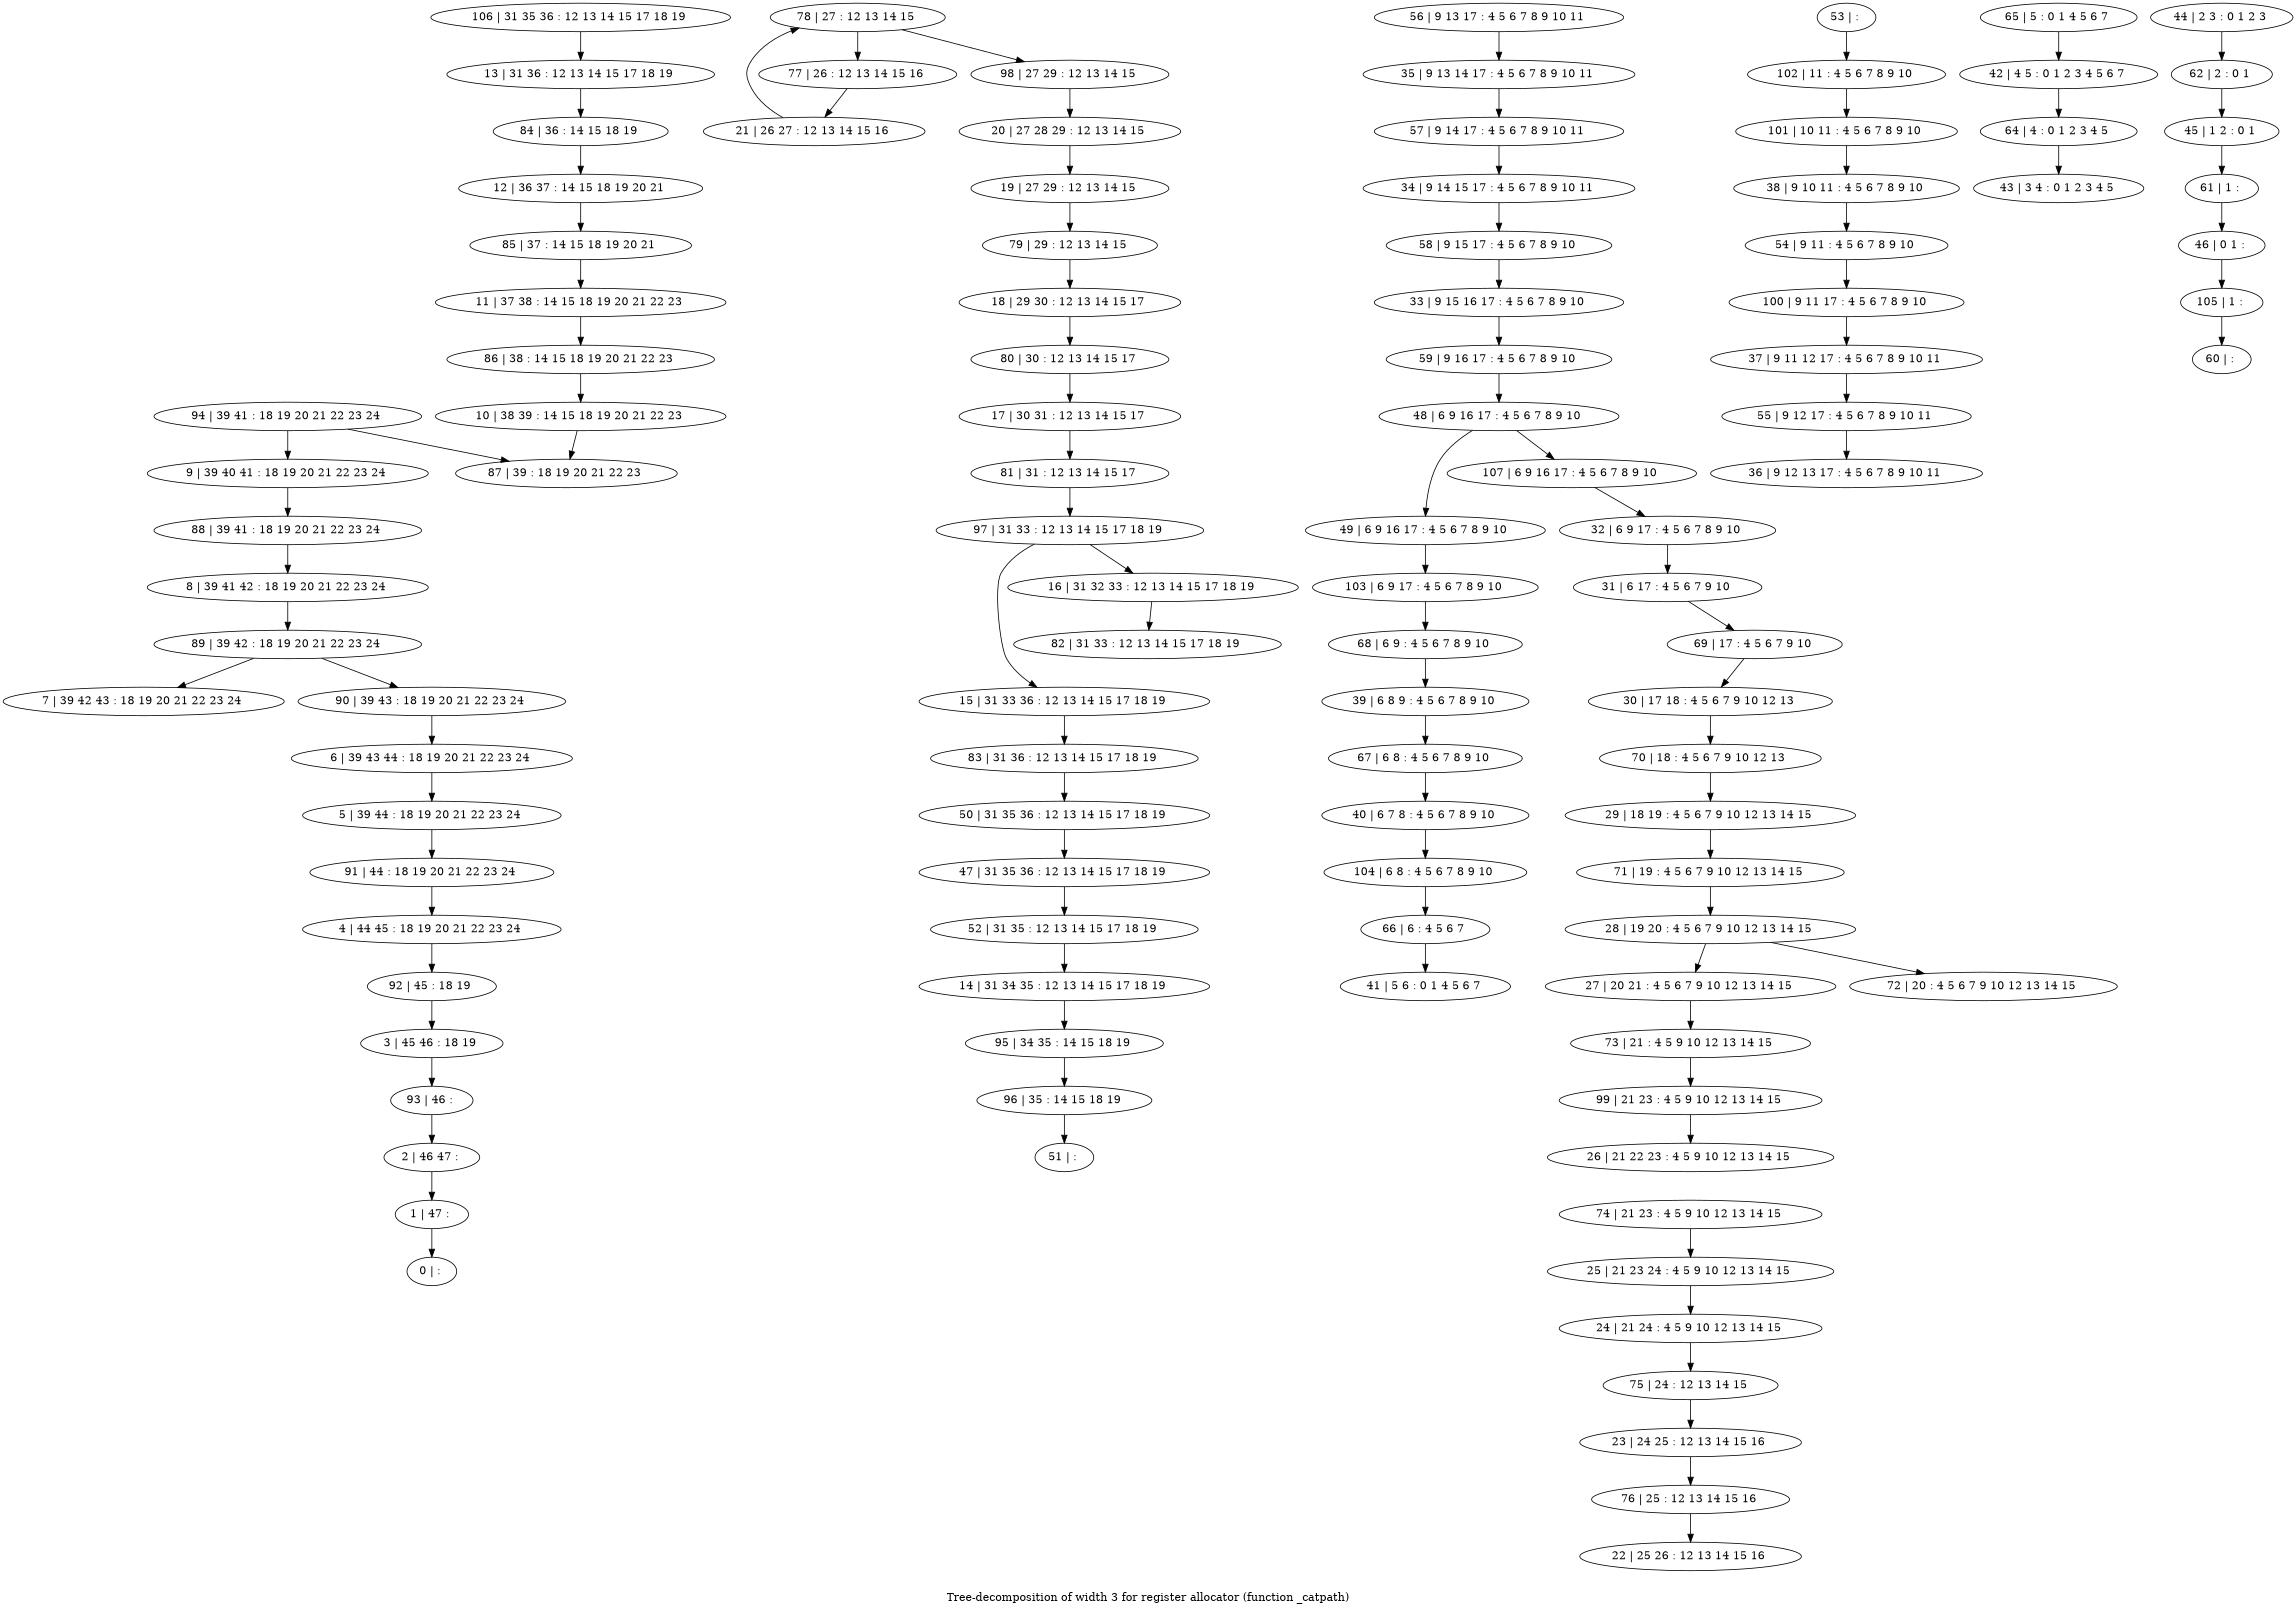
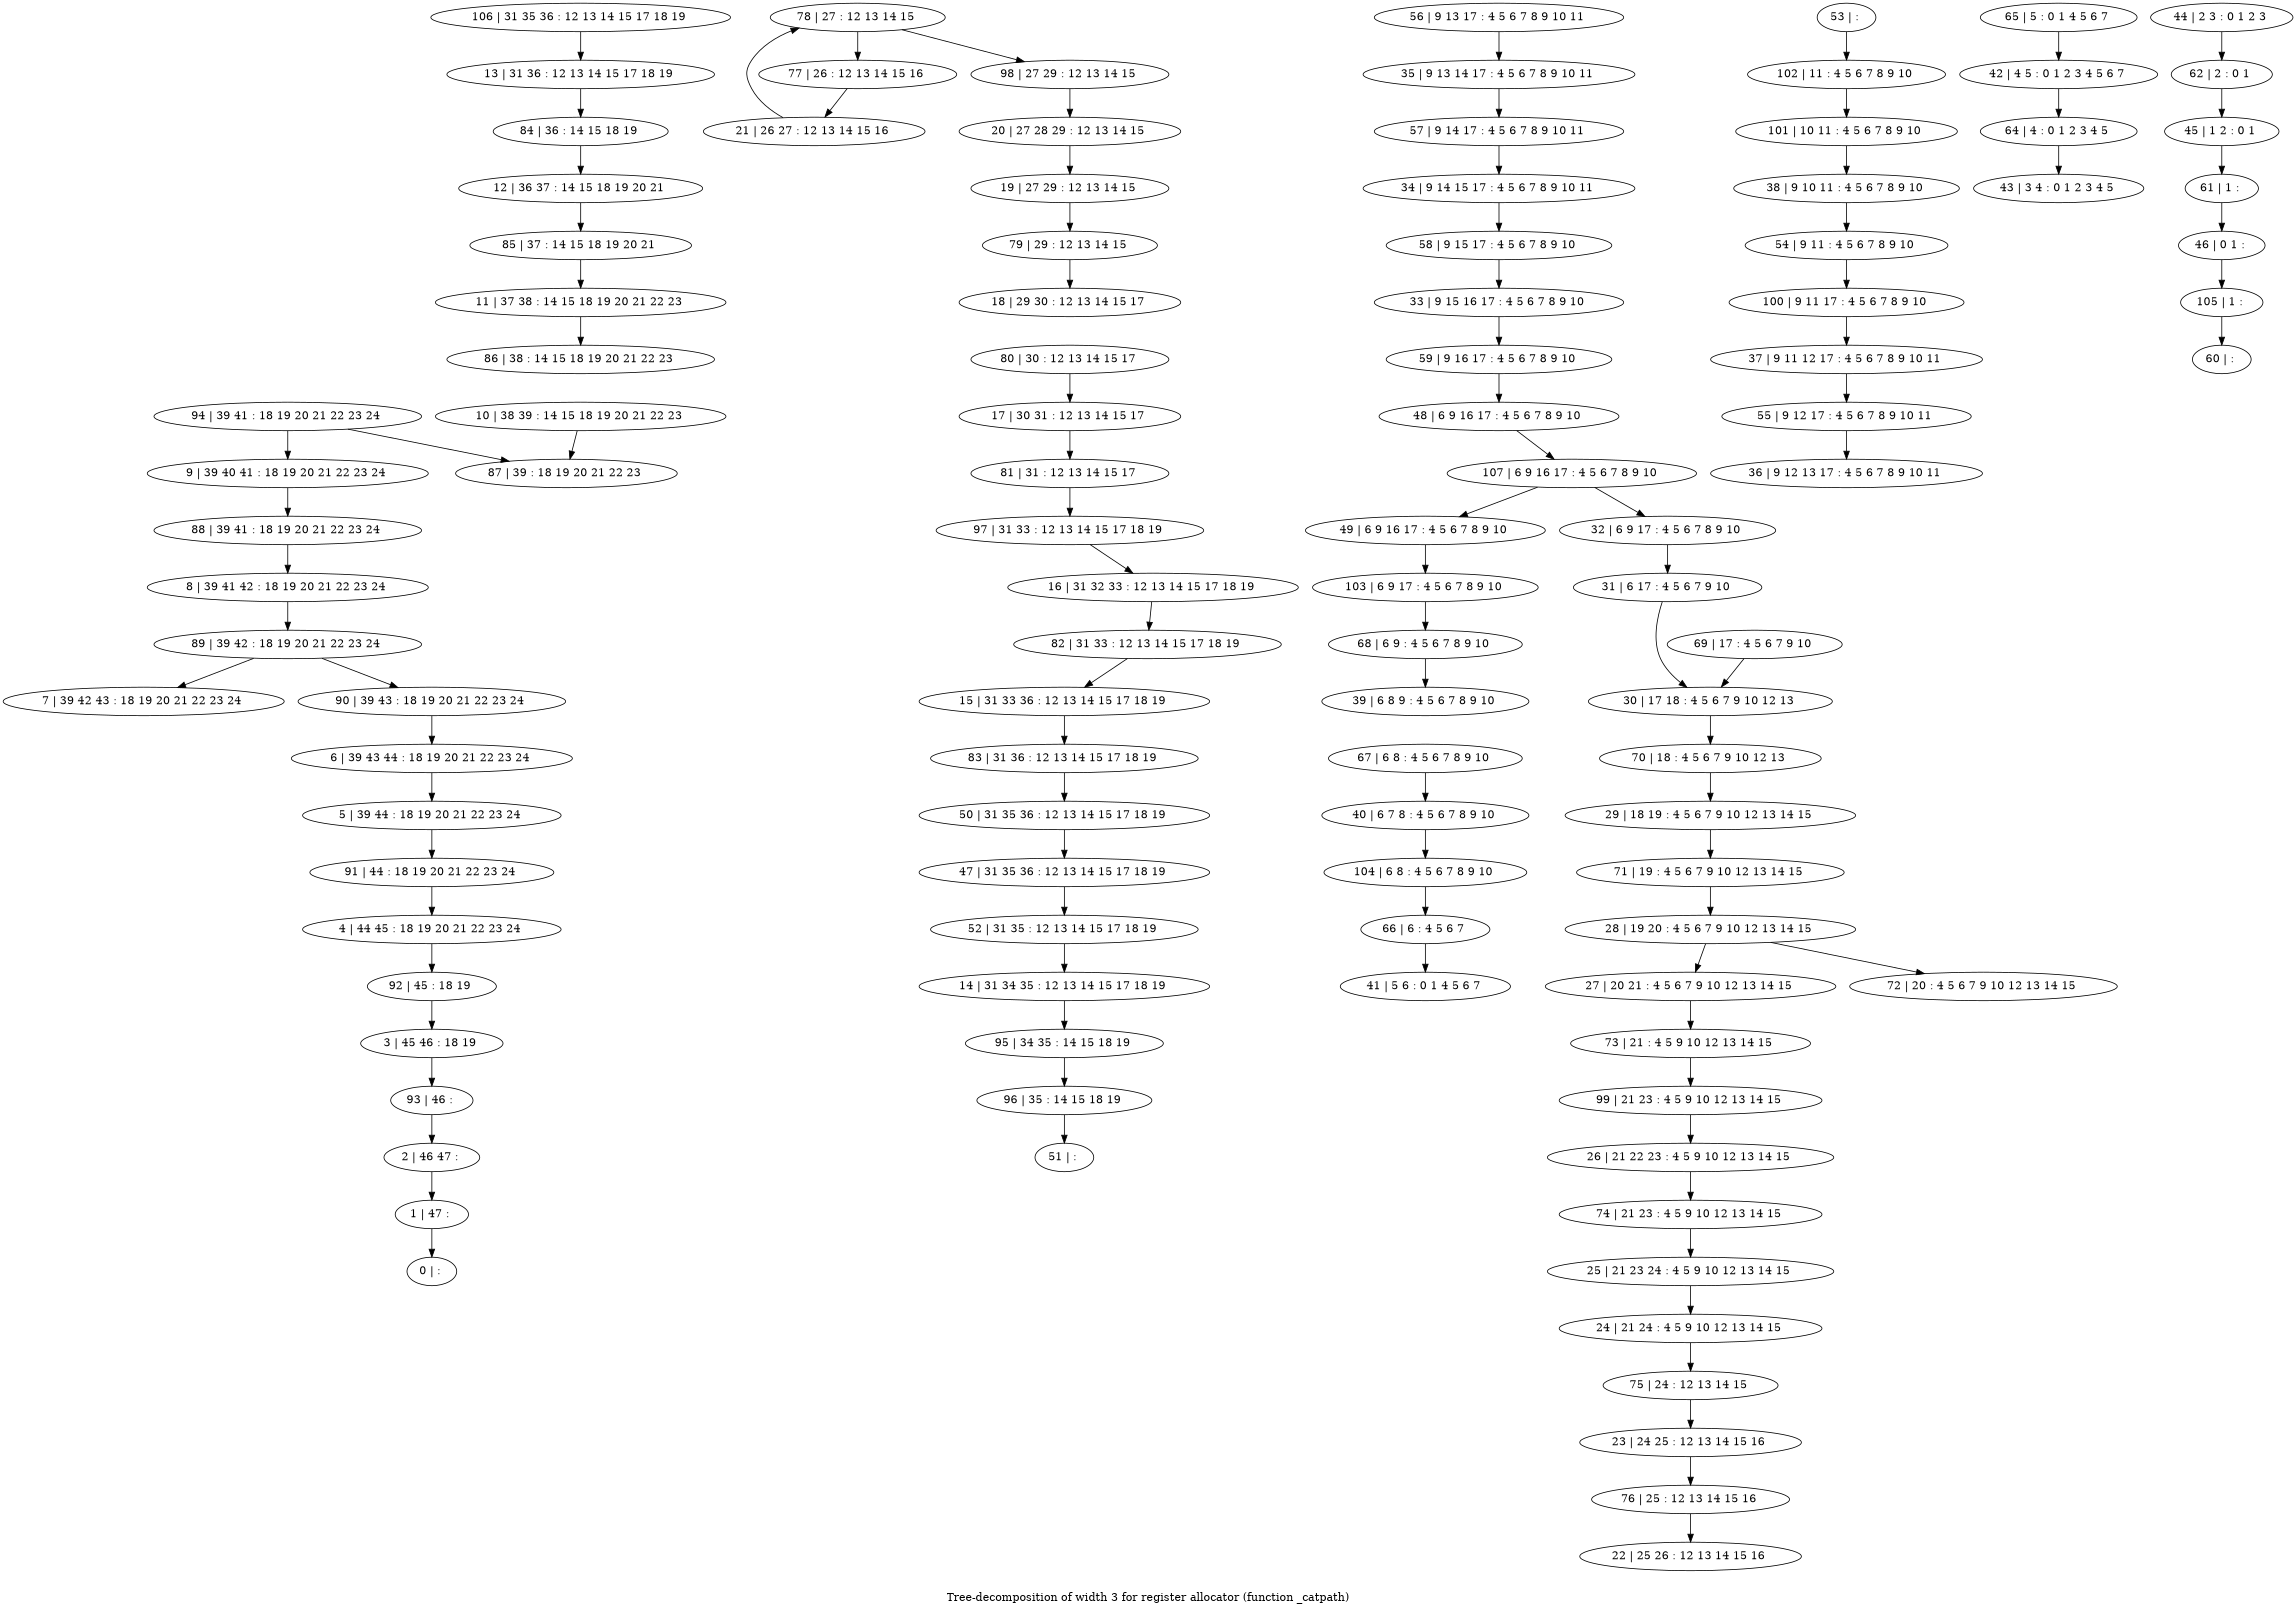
edge "18 | 29 30 : 12 13 14 15 17" -> "80 | 30 : 12 13 14 15 17": removed
edge "86 | 38 : 14 15 18 19 20 21 22 23" -> "10 | 38 39 : 14 15 18 19 20 21 22 23": removed
edge "48 | 6 9 16 17 : 4 5 6 7 8 9 10" -> "49 | 6 9 16 17 : 4 5 6 7 8 9 10": now "107 | 6 9 16 17 : 4 5 6 7 8 9 10" -> "49 | 6 9 16 17 : 4 5 6 7 8 9 10"
edge "97 | 31 33 : 12 13 14 15 17 18 19" -> "15 | 31 33 36 : 12 13 14 15 17 18 19": now "82 | 31 33 : 12 13 14 15 17 18 19" -> "15 | 31 33 36 : 12 13 14 15 17 18 19"
edge "31 | 6 17 : 4 5 6 7 9 10" -> "69 | 17 : 4 5 6 7 9 10": now "31 | 6 17 : 4 5 6 7 9 10" -> "30 | 17 18 : 4 5 6 7 9 10 12 13"
edge "39 | 6 8 9 : 4 5 6 7 8 9 10" -> "67 | 6 8 : 4 5 6 7 8 9 10": removed
edge "26 | 21 22 23 : 4 5 9 10 12 13 14 15" -> "74 | 21 23 : 4 5 9 10 12 13 14 15": added
